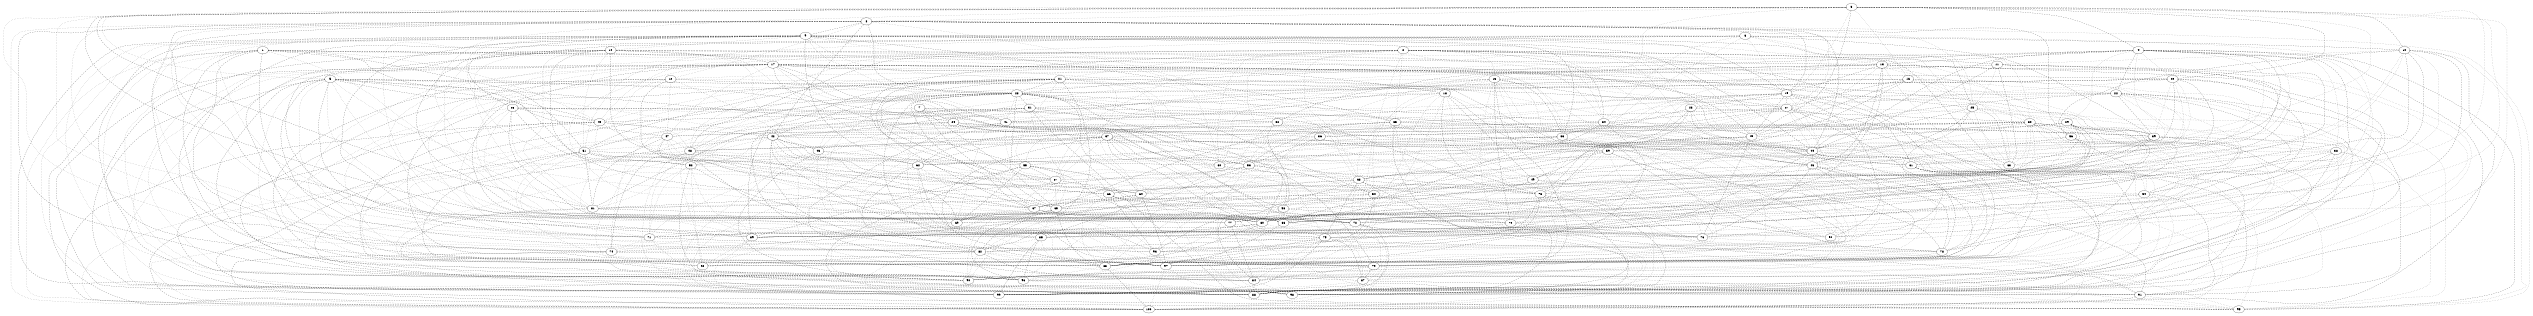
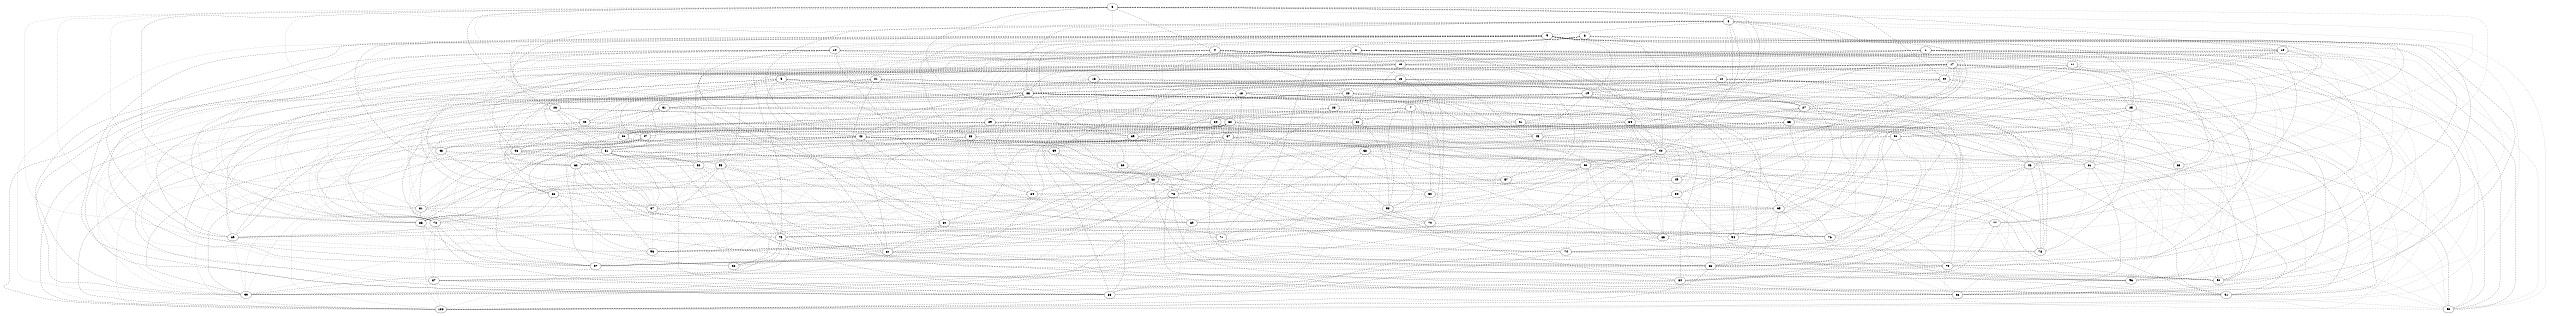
edge "3" -- "39": added
edge "25" -- "63": now "25" -- "91"
edge "31" -- "80": removed
